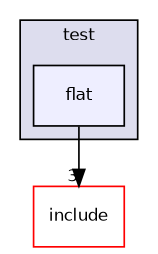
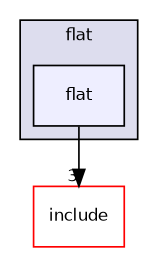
cluster "test": label "test" -> "flat"
